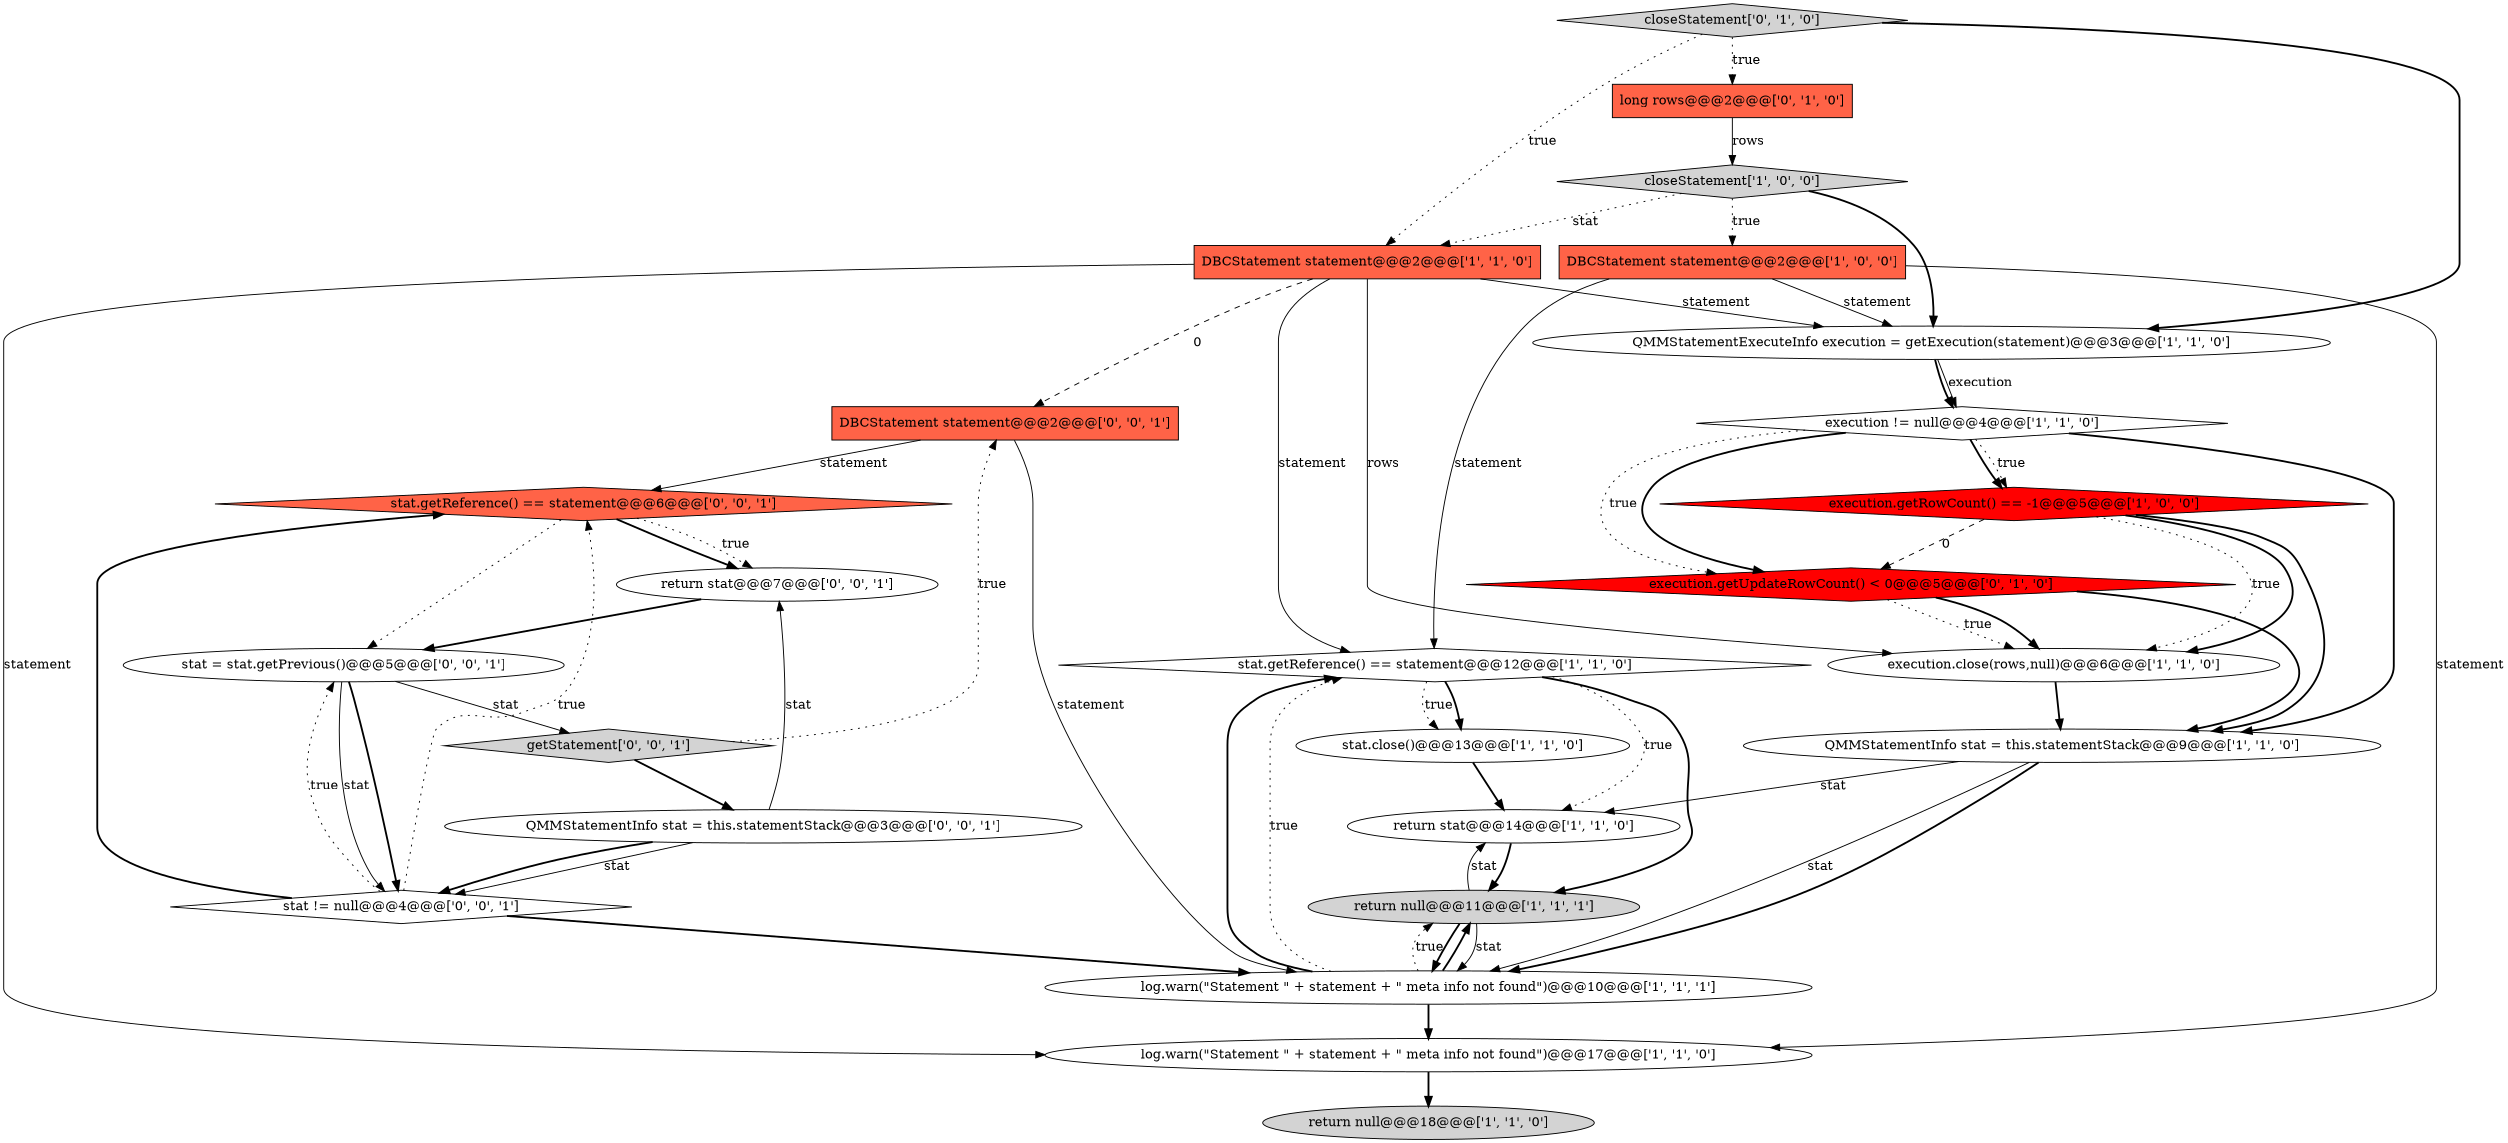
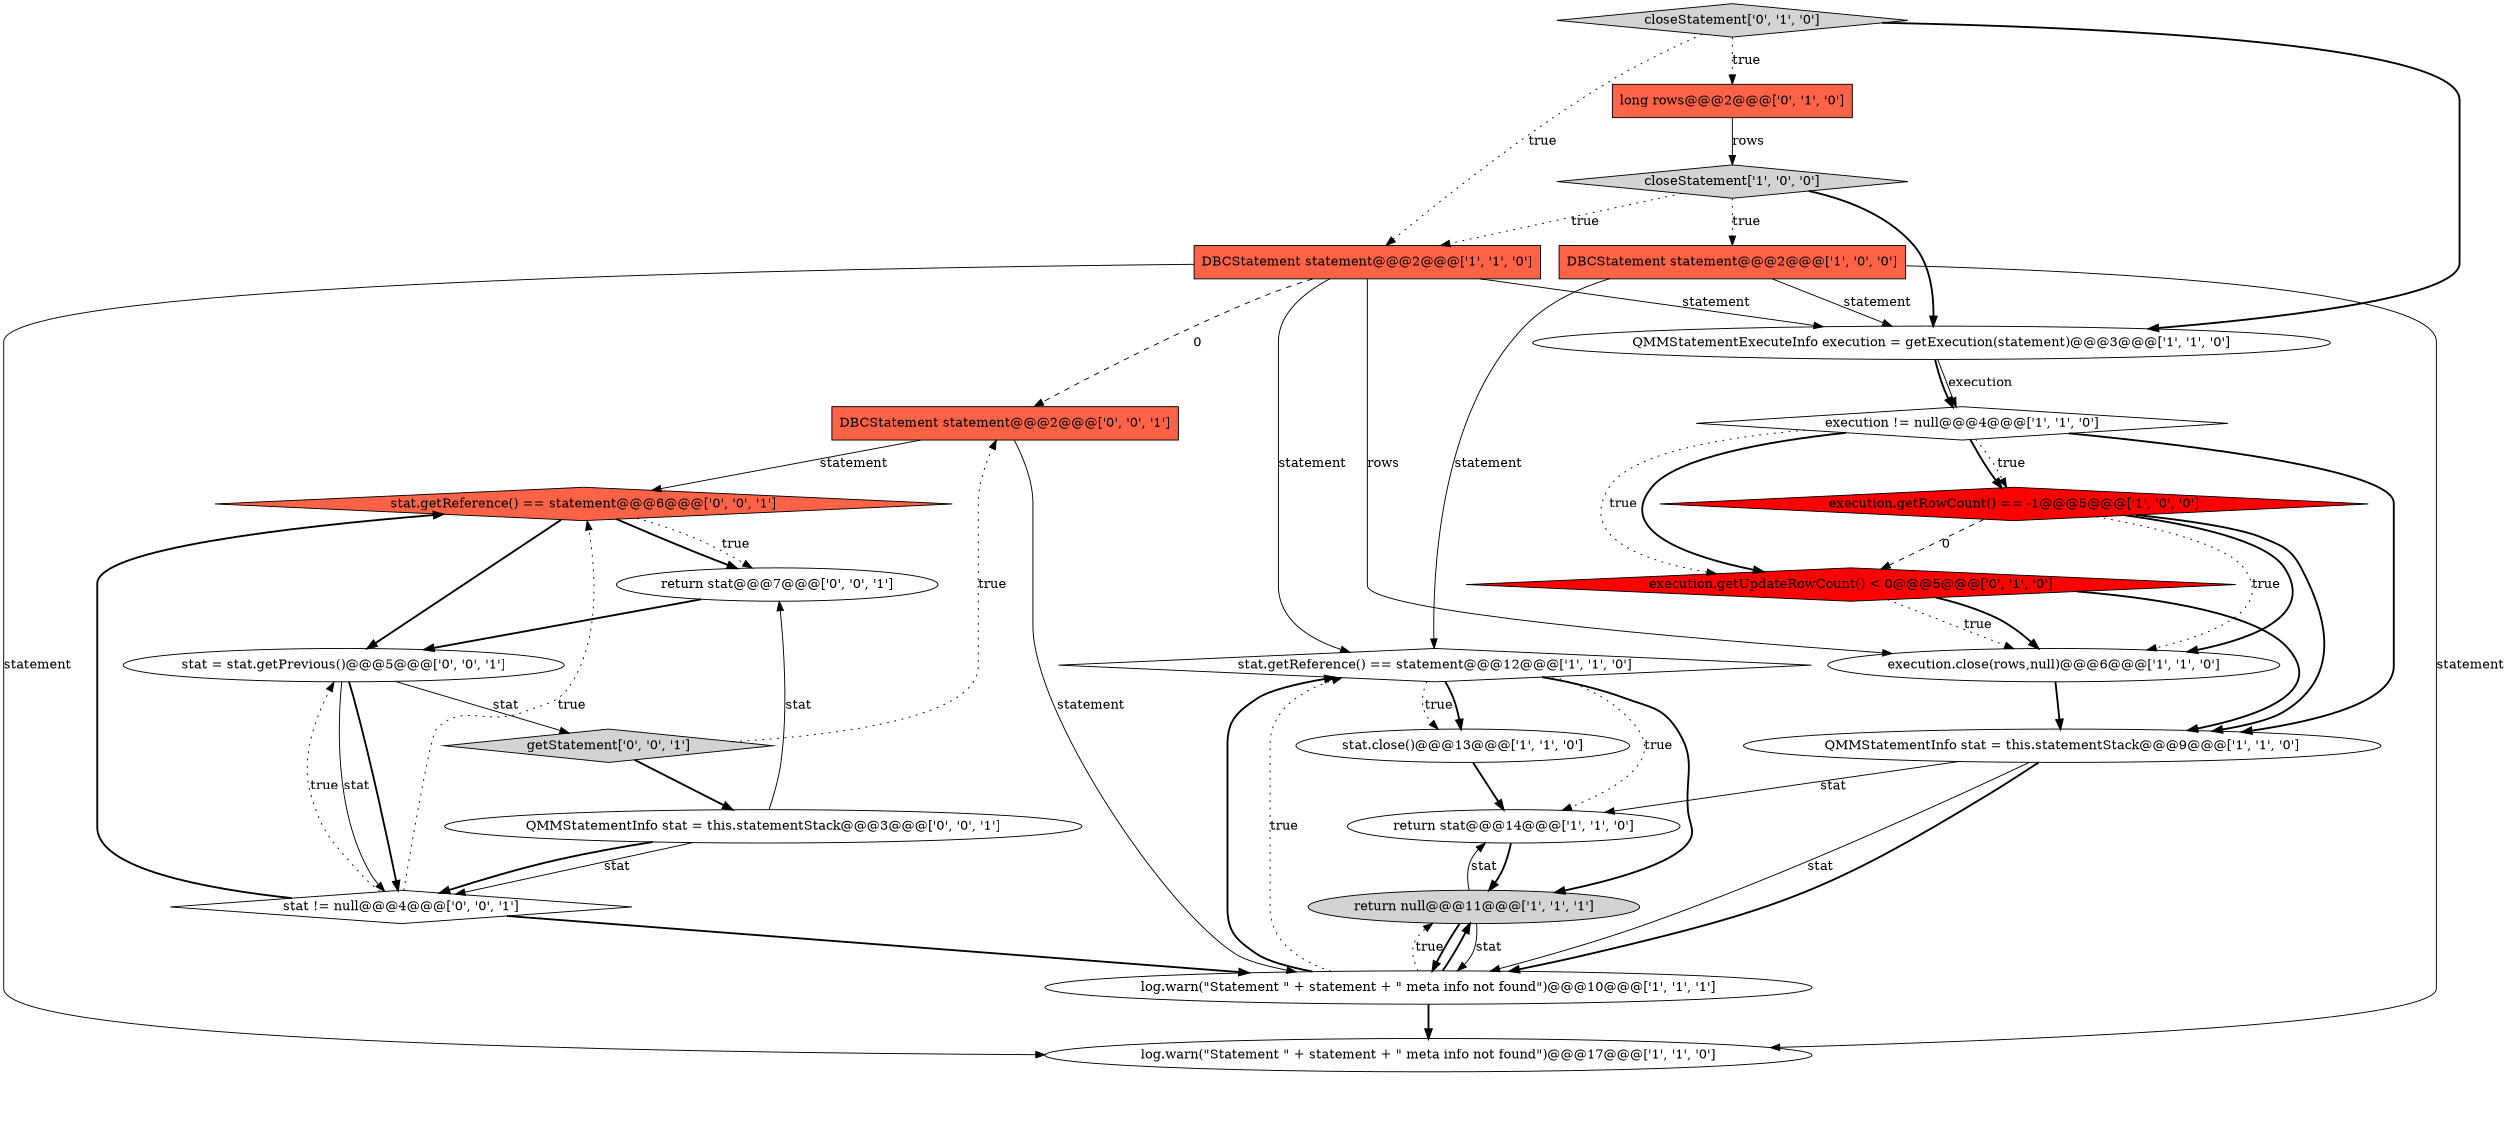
edge "closeStatement['1', '0', '0']" -> "DBCStatement statement@@@2@@@['1', '1', '0']": label "stat" -> "true"
edge "stat.getReference() == statement@@@6@@@['0', '0', '1']" -> "stat = stat.getPrevious()@@@5@@@['0', '0', '1']": style dotted -> bold
node "return null@@@18@@@['1', '1', '0']": removed
